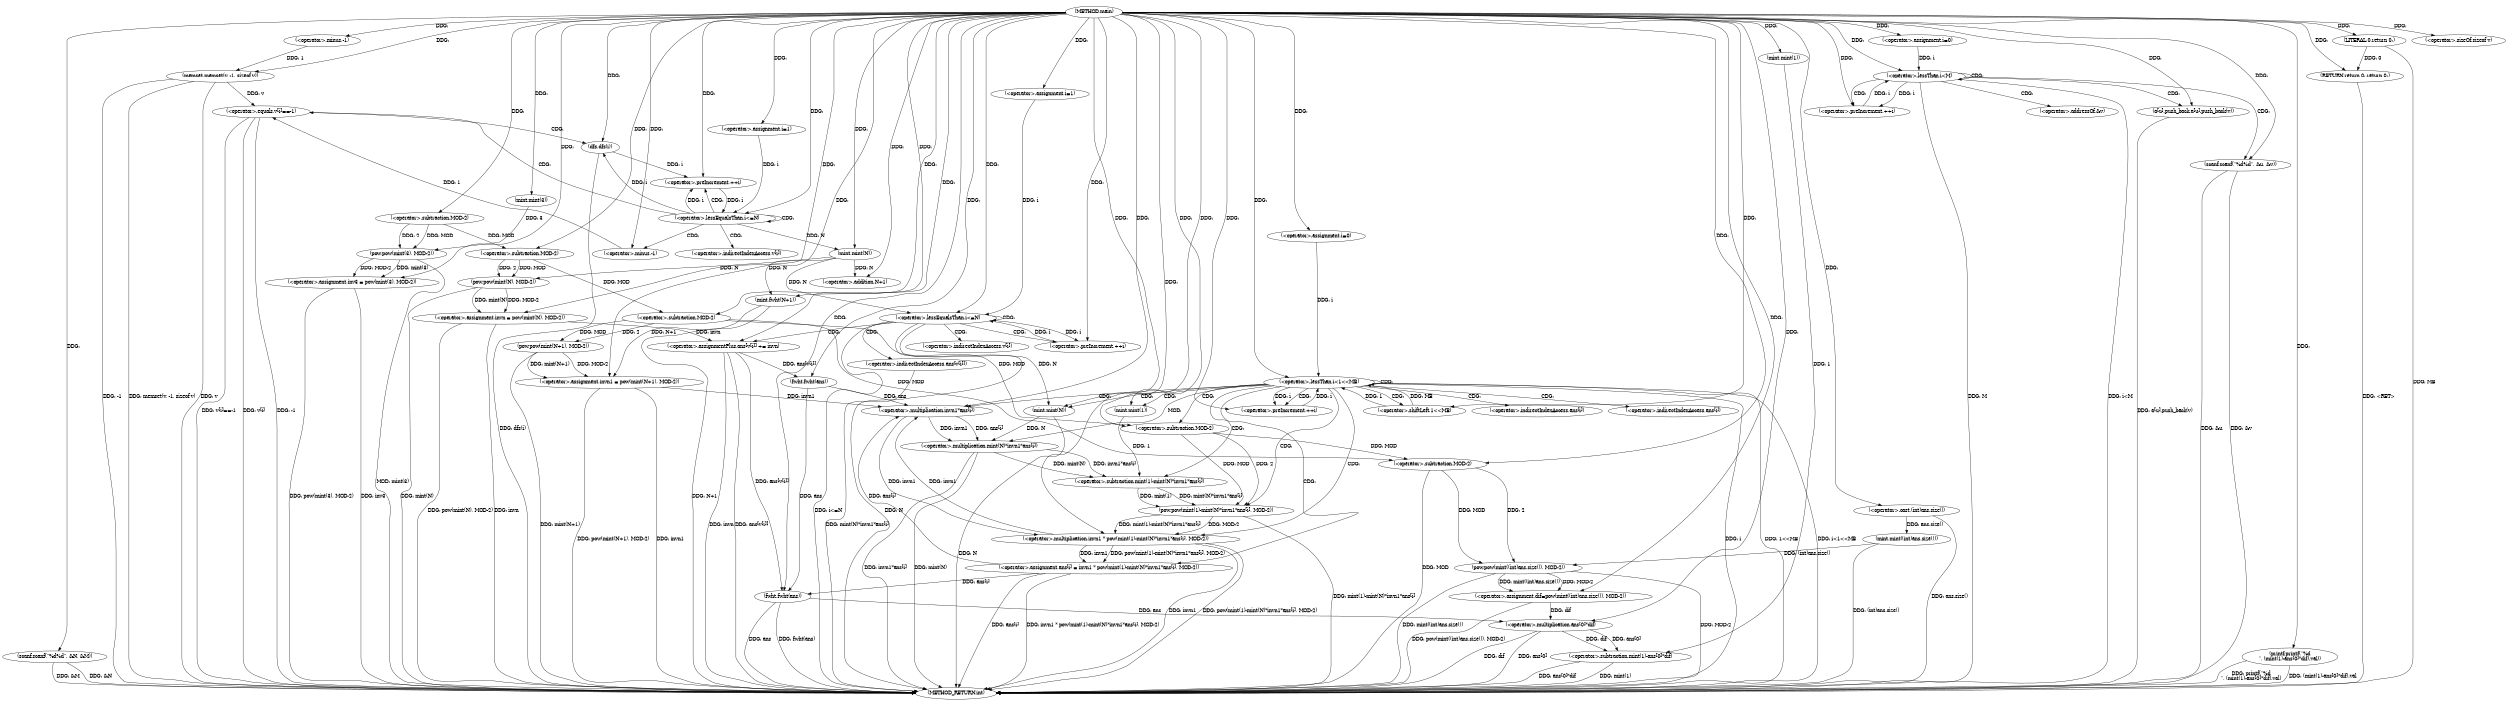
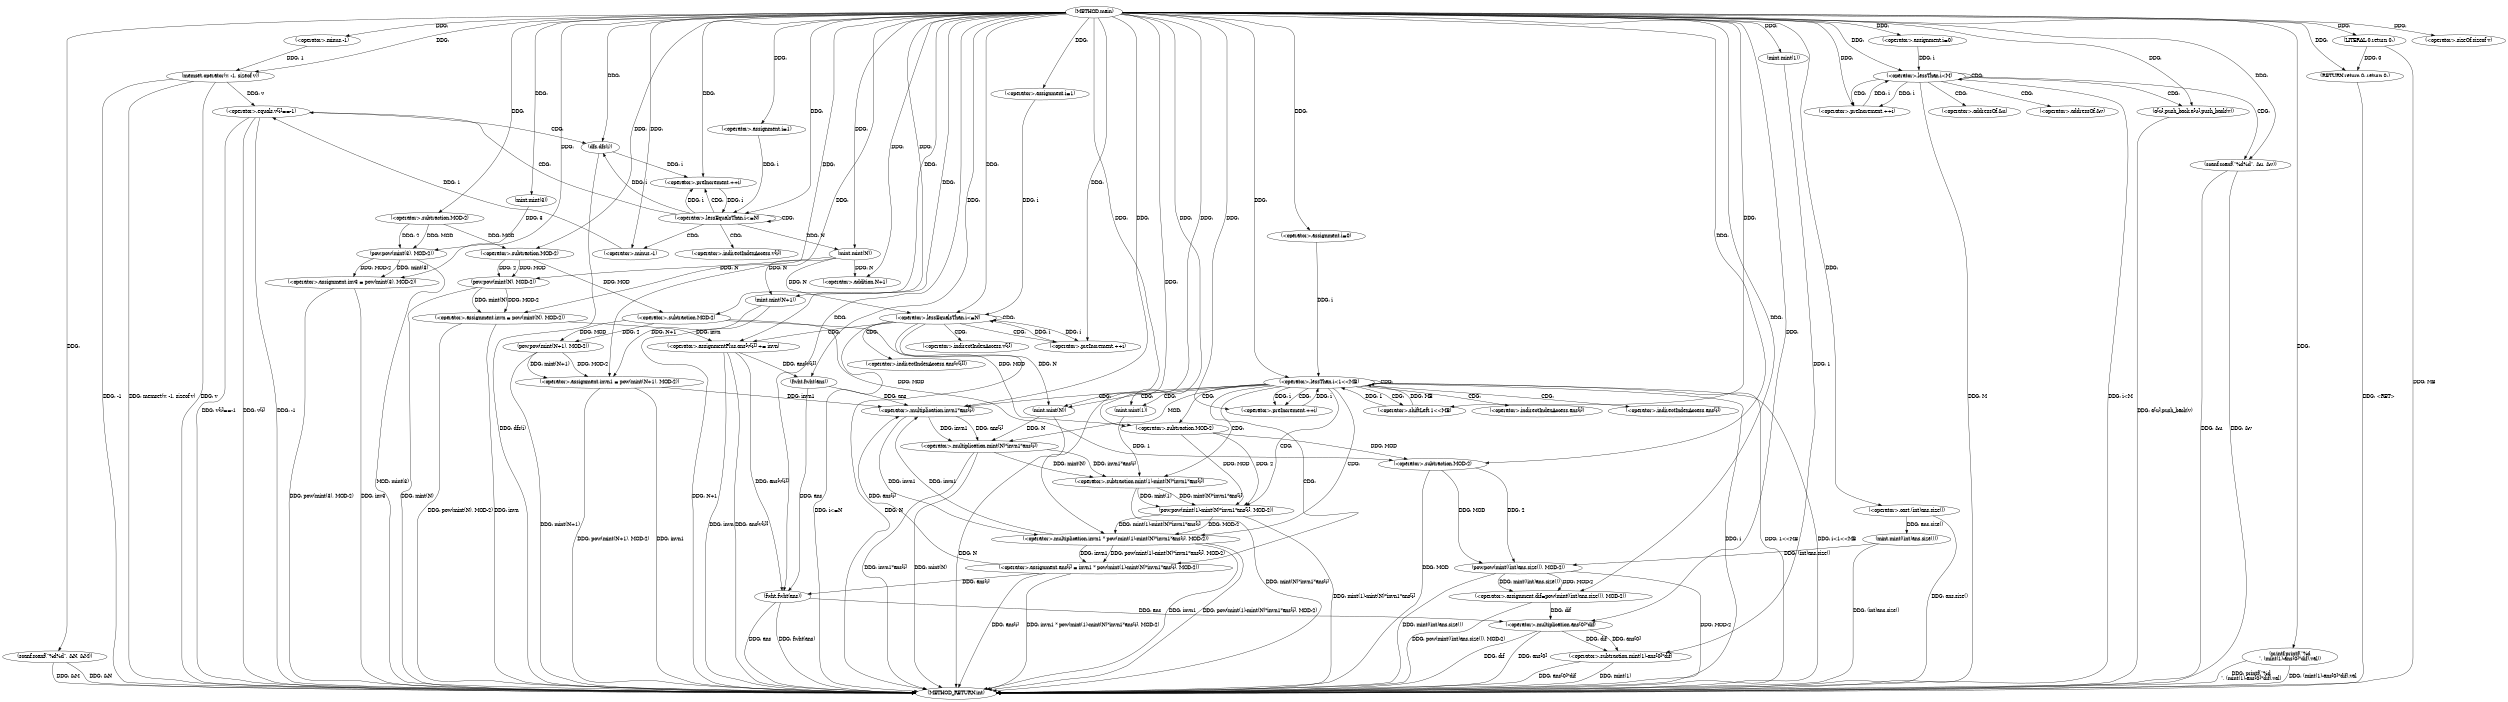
node "(memset,memset(v, -1, sizeof v))": label "(memset,memset(v, -1, sizeof v))" -> "(memset,operator(v, -1, sizeof v))"
node "(<operator>.addressOf,&u)": added
node "(mint,fwht(N+1))": label "(mint,fwht(N+1))" -> "(mint,mint(N+1))"
edge "(<operator>.indirectIndexAccess,ans[v[i]])" -> "(METHOD_RETURN,int)": now "(<operator>.subtraction,mint(1)-mint(N)*invn1*ans[i])" -> "(METHOD_RETURN,int)"
